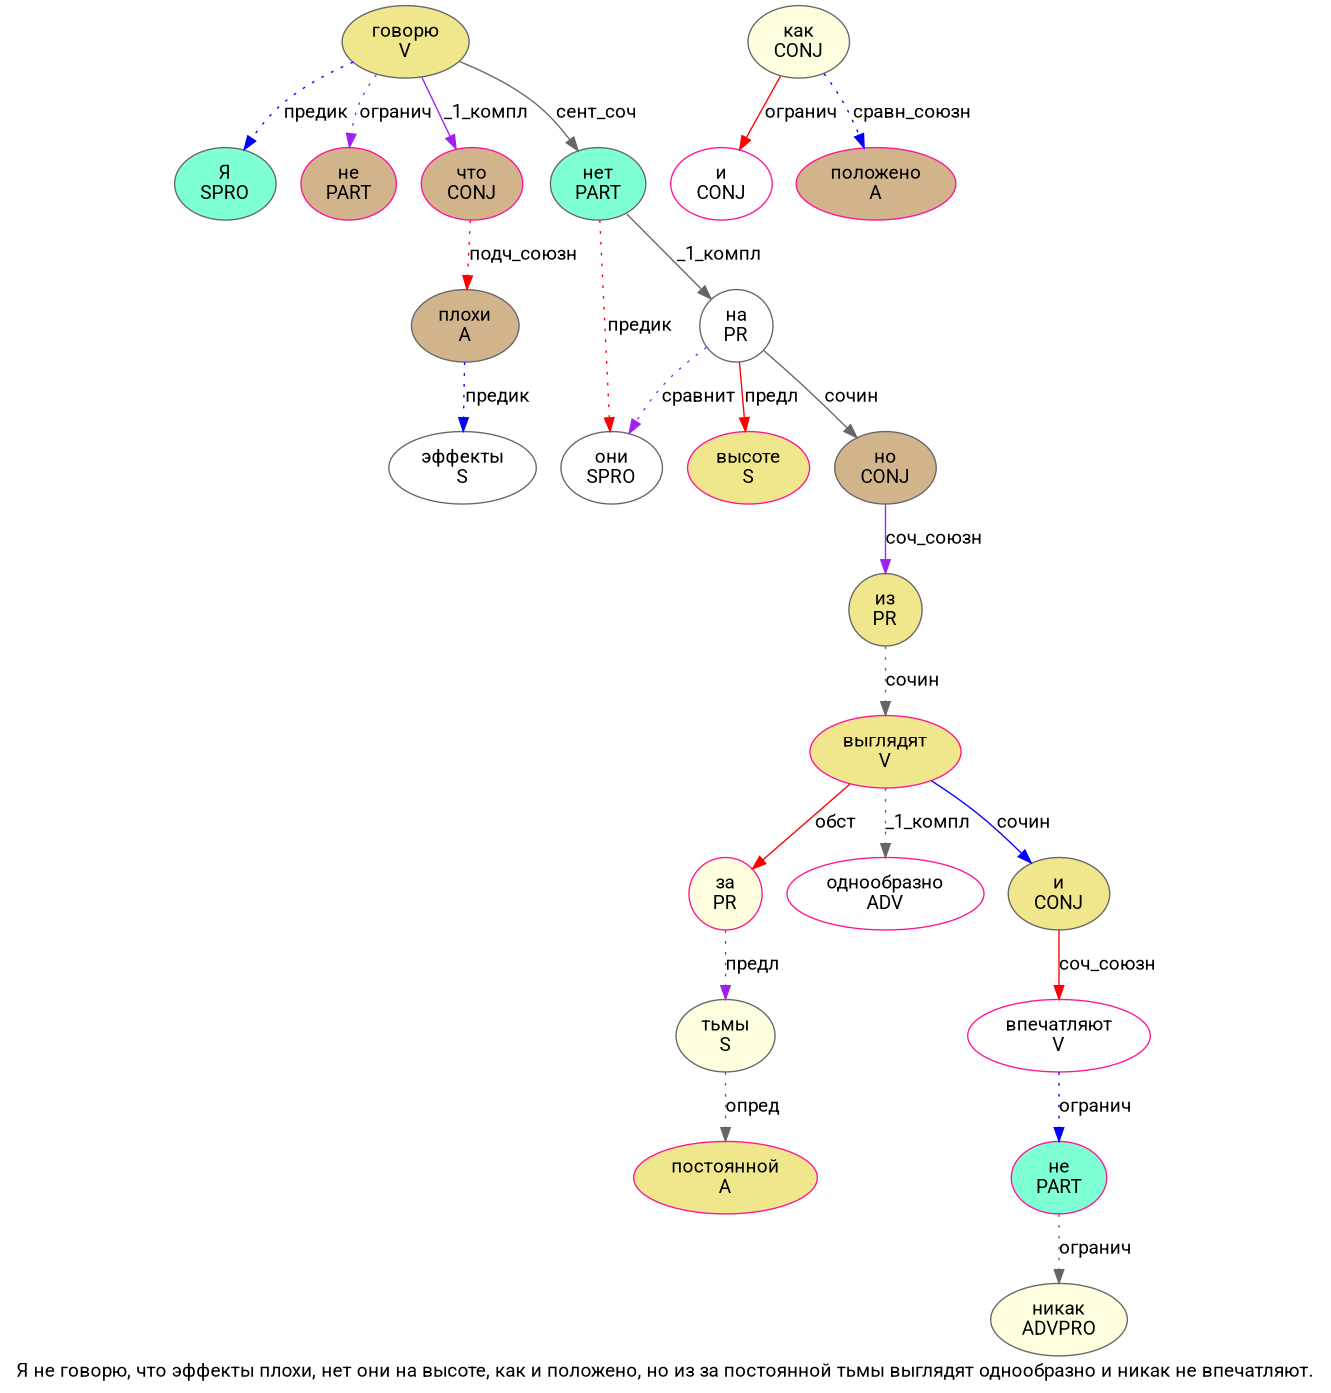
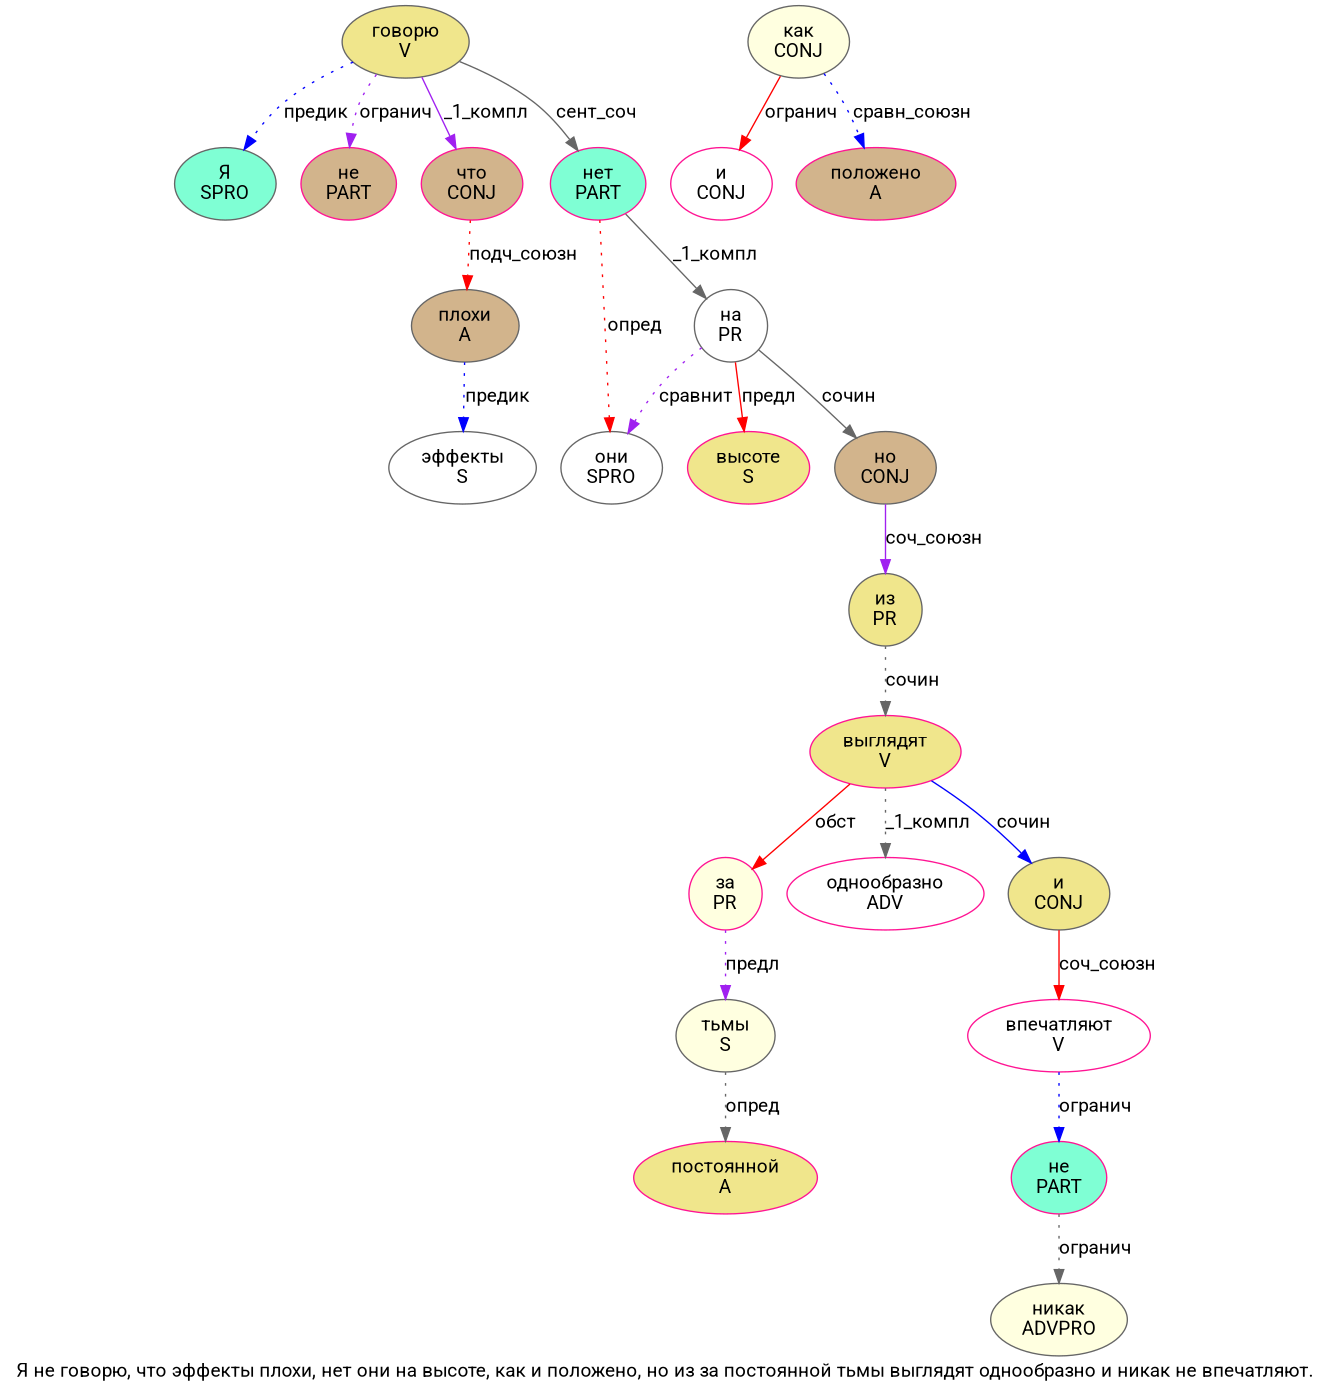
node "нет PART": color gray40 -> deeppink
edge "нет PART" -> "они SPRO": label "предик" -> "опред"
